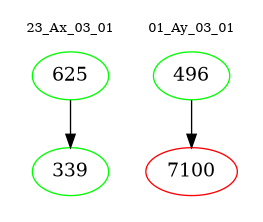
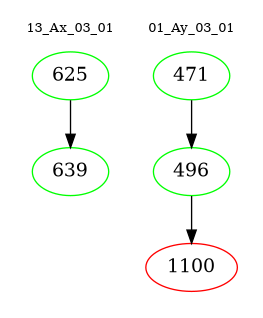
cluster "23_Ax_03_01": label "23_Ax_03_01" -> "13_Ax_03_01"
node "471": added
node "339": label "339" -> "639"
node "7100": label "7100" -> "1100"
